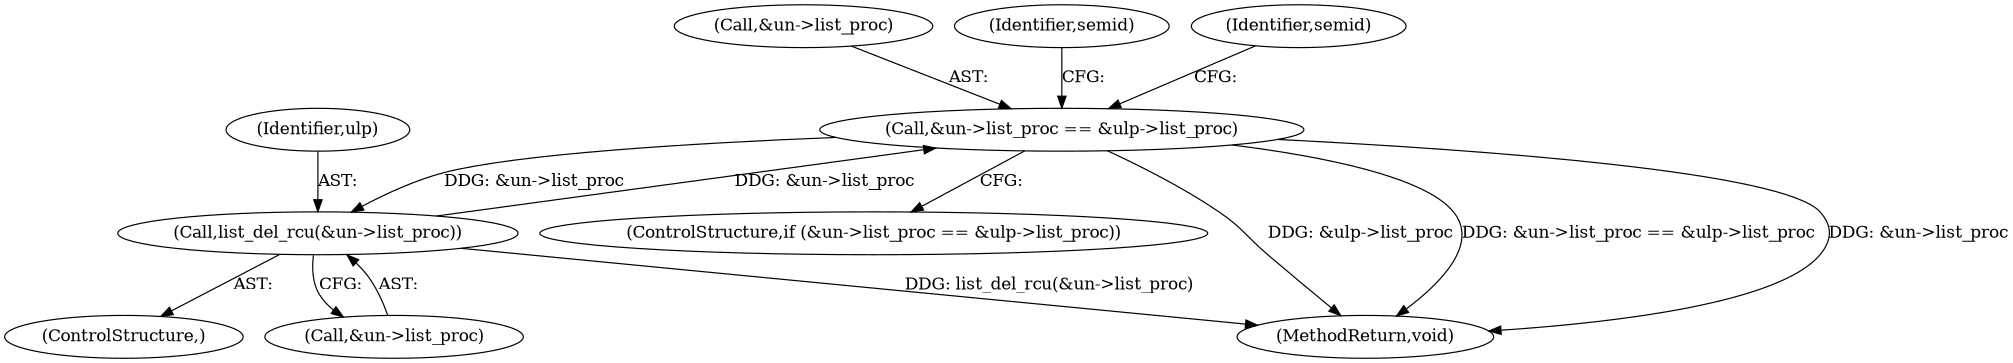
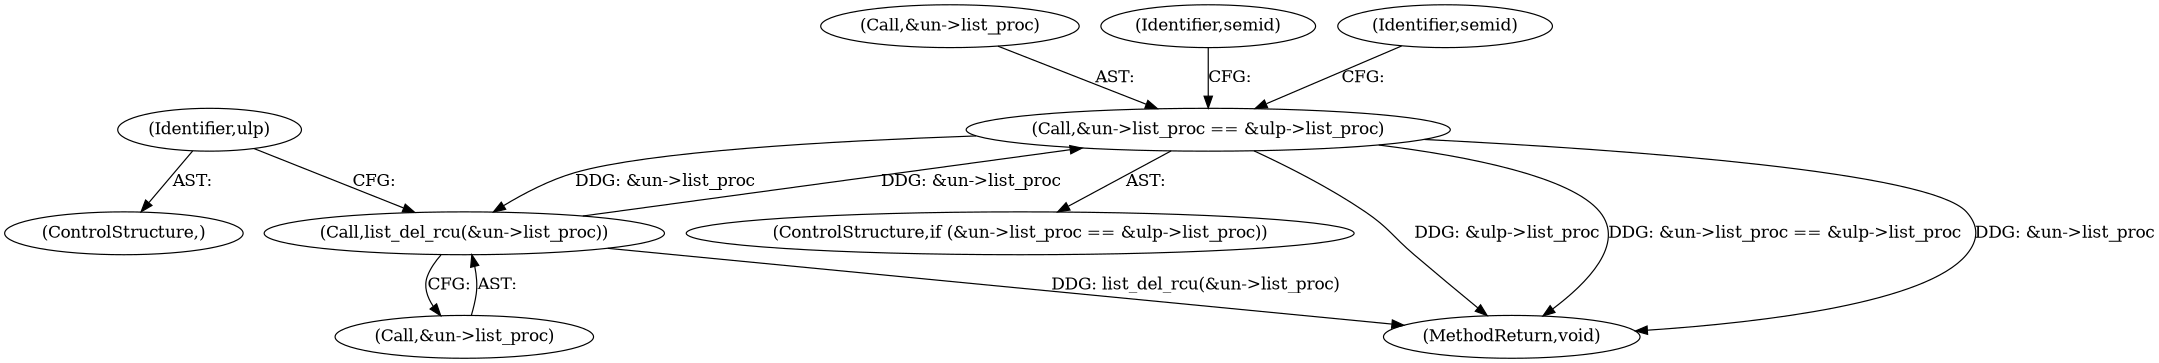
edge "(Identifier,ulp)" -> "(Call,list_del_rcu(&un->list_proc))": label "AST: " -> "CFG: "
edge "(Call,&un->list_proc == &ulp->list_proc)" -> "(ControlStructure,if (&un->list_proc == &ulp->list_proc))": label "CFG: " -> "AST: "
edge "(Call,list_del_rcu(&un->list_proc))" -> "(ControlStructure,)": now "(Identifier,ulp)" -> "(ControlStructure,)"
